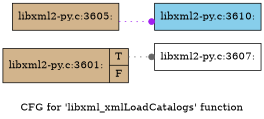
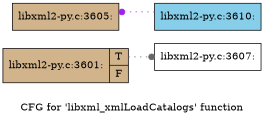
edge "libxml2-py.c:3605:" -> "libxml2-py.c:3610:": reversed
